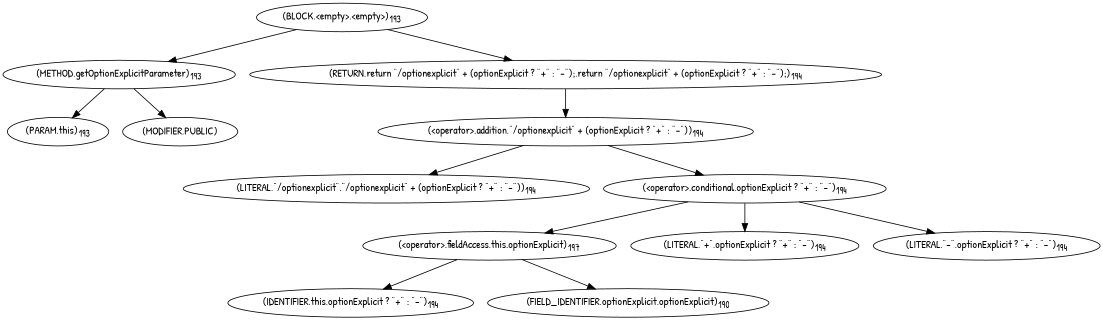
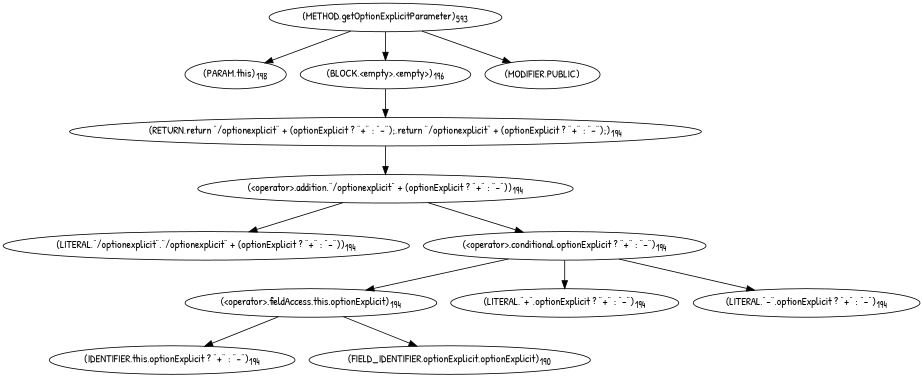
node "(BLOCK,<empty>,<empty>)": text "193" -> "196"
edge "(BLOCK,<empty>,<empty>)" -> "(METHOD,getOptionExplicitParameter)": reversed
node "(METHOD,getOptionExplicitParameter)": text "193" -> "593"
node "(PARAM,this)": text "193" -> "198"
node "(<operator>.fieldAccess,this.optionExplicit)": text "197" -> "194"
